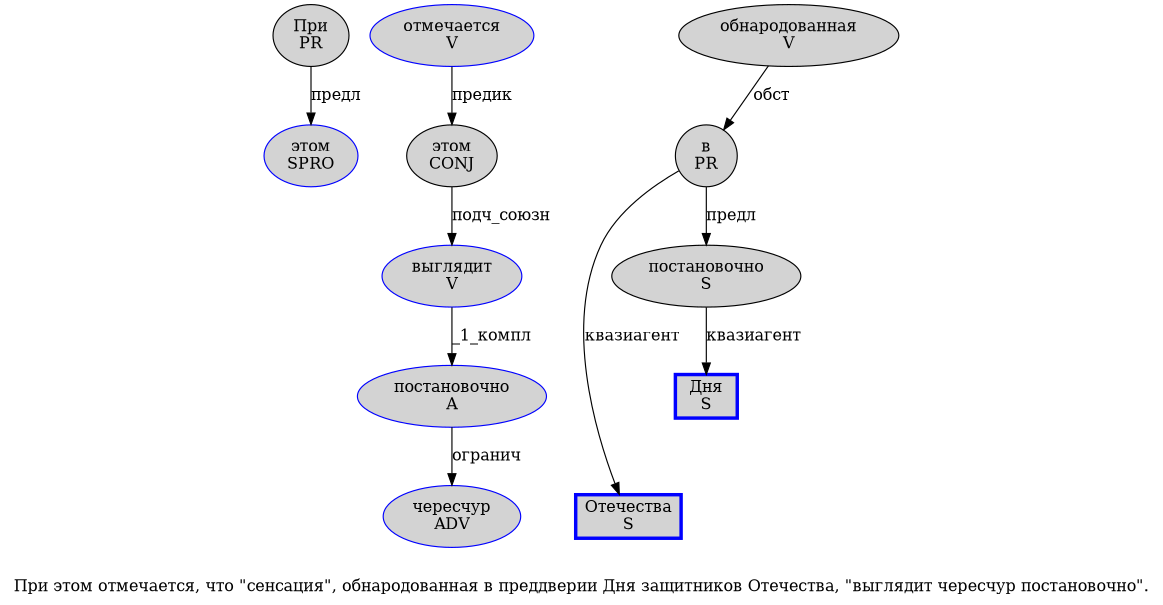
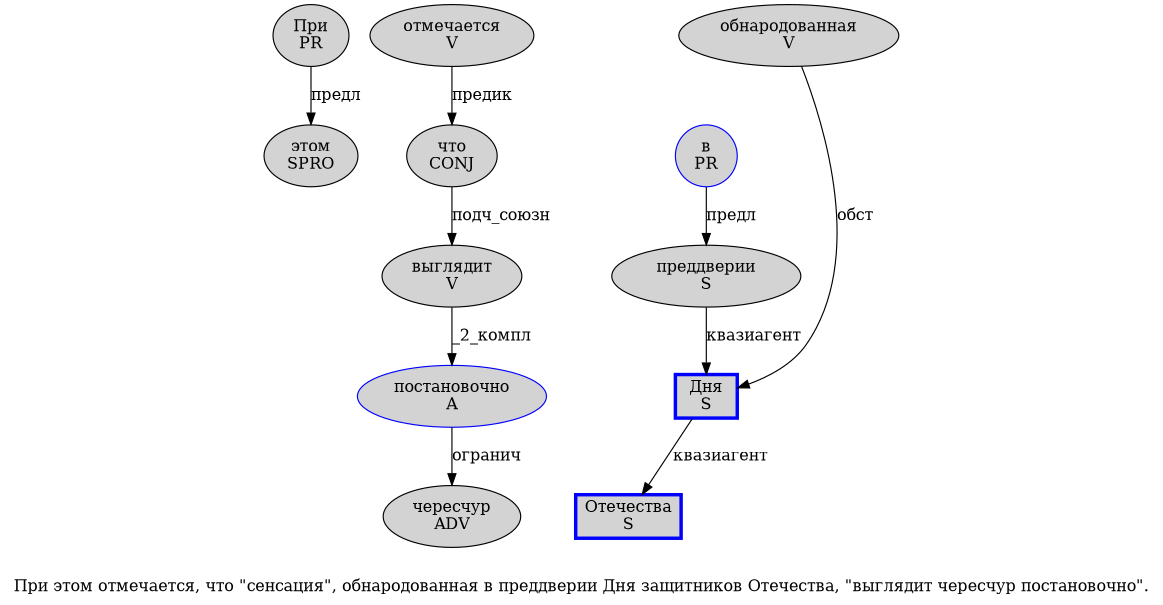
node "отмечается V": color blue -> black
edge "обнародованная V" -> "в PR": now "обнародованная V" -> "Дня S"
node "этом SPRO": color blue -> black
node "этом CONJ": label "этом CONJ" -> "что CONJ"
node "в PR": color black -> blue
node "выглядит V": color blue -> black
node "постановочно S": label "постановочно S" -> "преддверии S"
edge "в PR" -> "Отечества S": now "Дня S" -> "Отечества S"
edge "выглядит V" -> "постановочно A": label "_1_компл" -> "_2_компл"
node "чересчур ADV": color blue -> black
